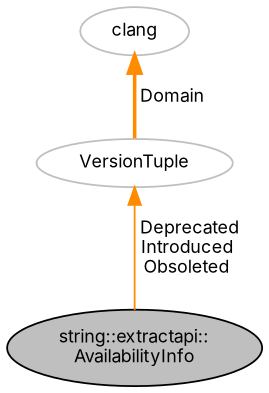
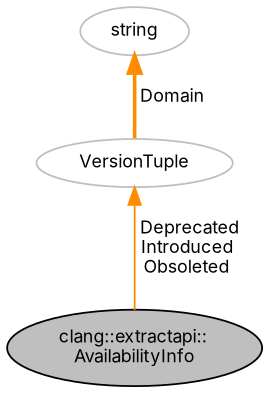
node "clang": label "clang" -> "string"
node "string::extractapi:: AvailabilityInfo": label "string::extractapi:: AvailabilityInfo" -> "clang::extractapi:: AvailabilityInfo"
